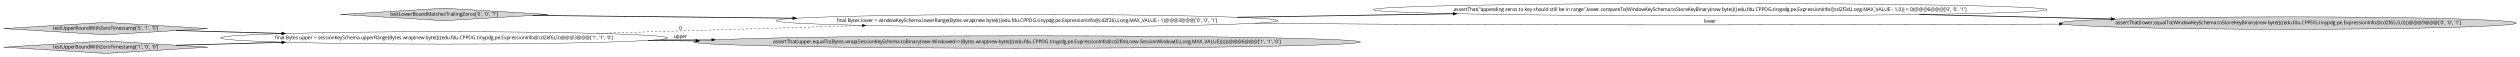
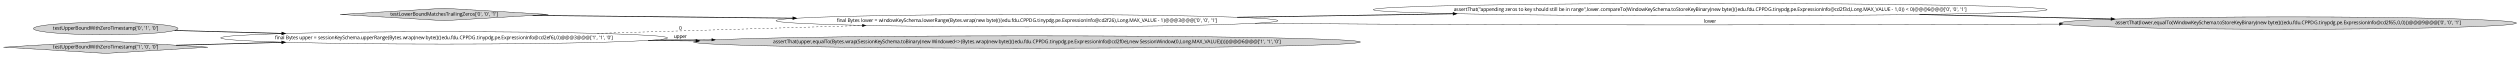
node "testUpperBoundWithZeroTimestamp['0', '1', '0']": shape diamond -> ellipse
